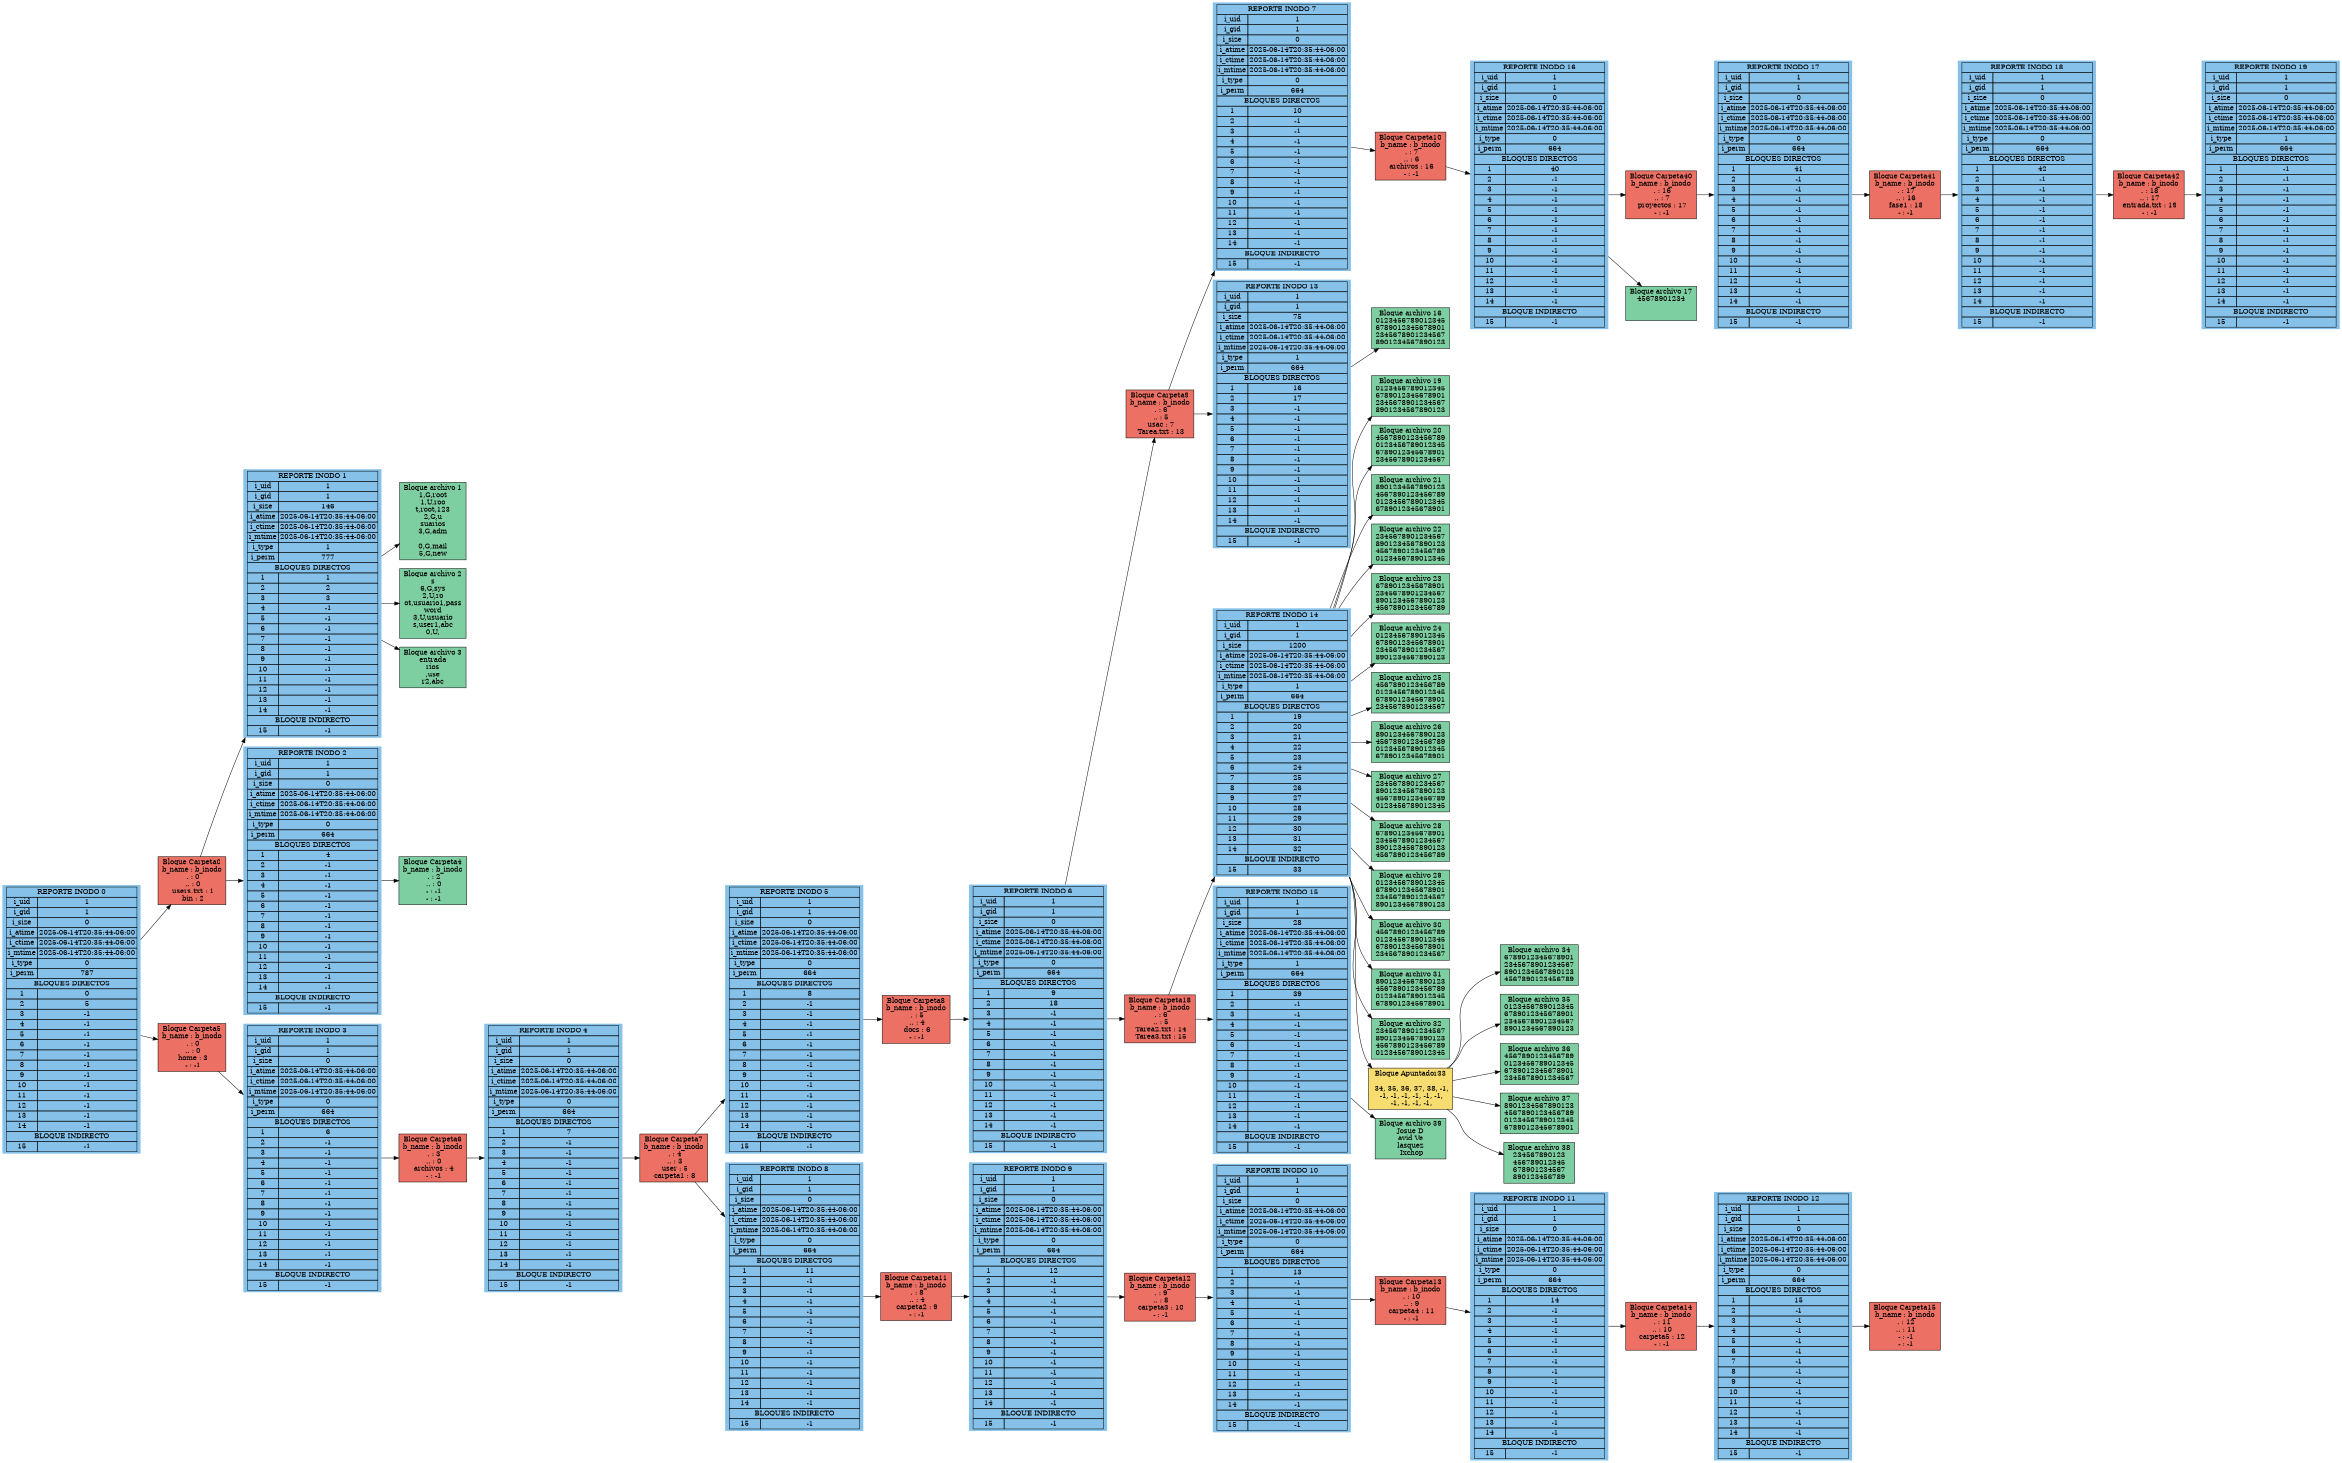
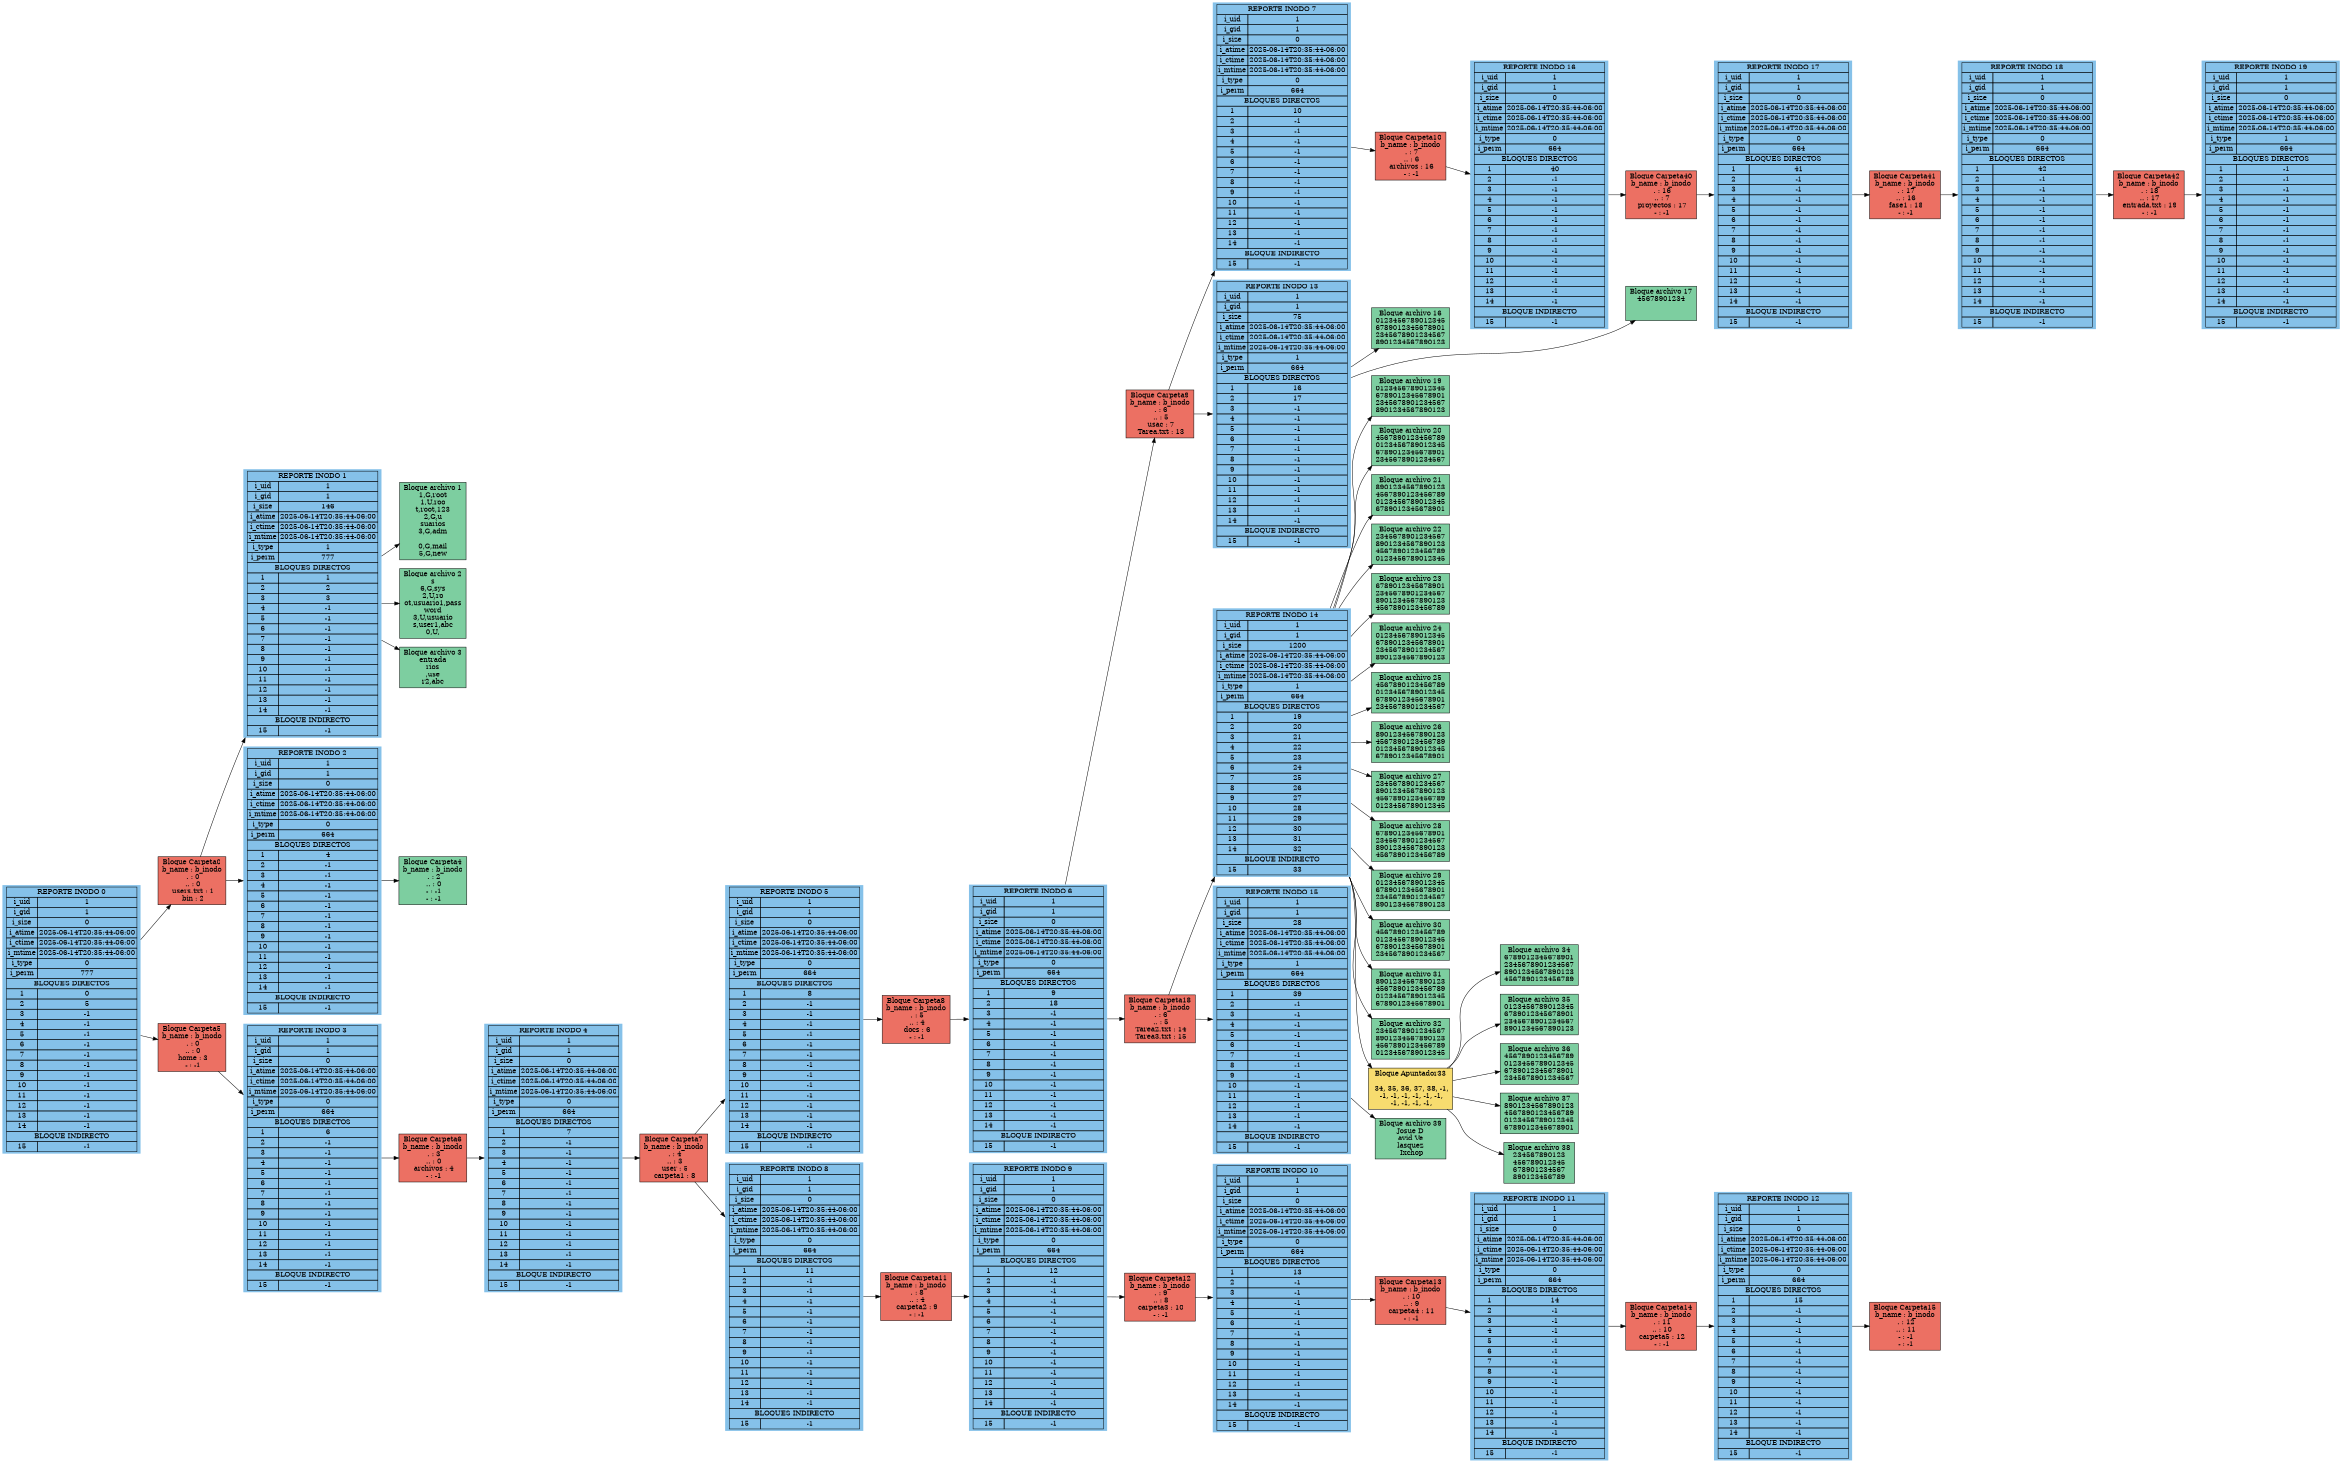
edge "REPORTE INODO 16" -> "Bloque archivo 17 45678901234": now "REPORTE INODO 13" -> "Bloque archivo 17 45678901234"
node "REPORTE INODO 0": text "787" -> "777"
